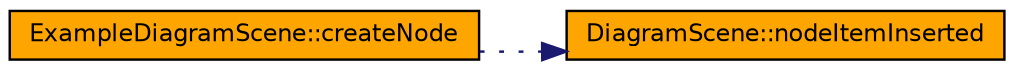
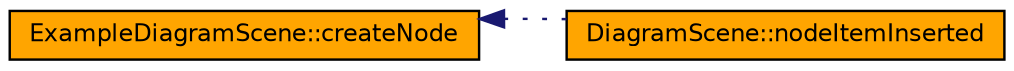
edge "ExampleDiagramScene::createNode" -> "DiagramScene::nodeItemInserted": reversed
